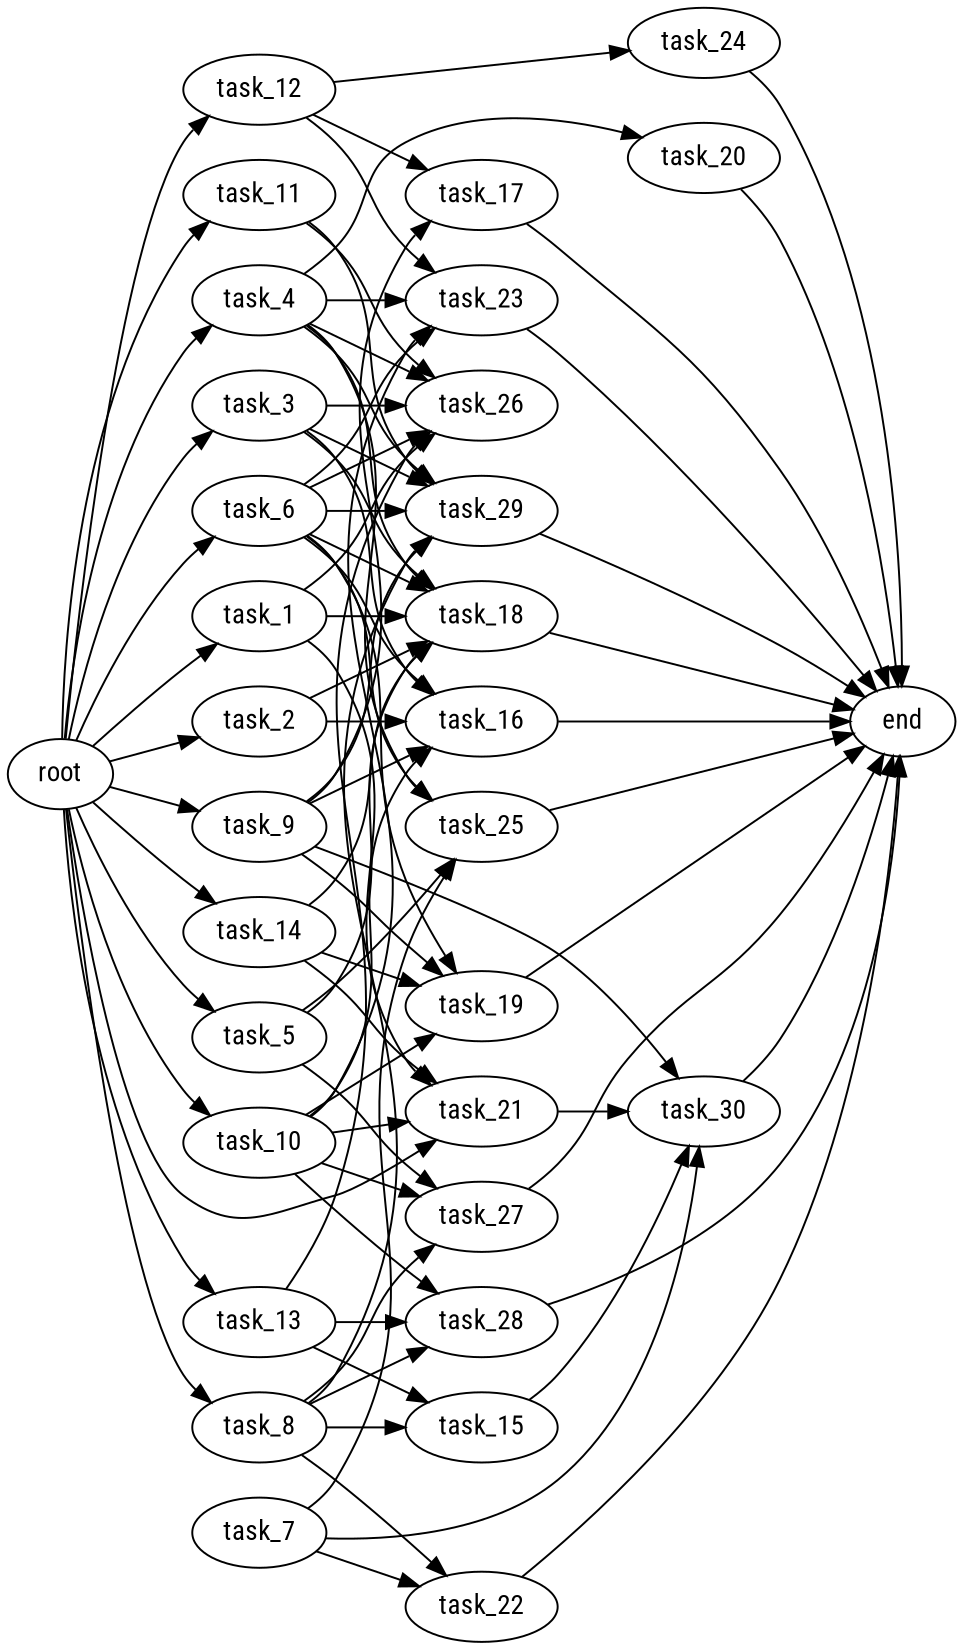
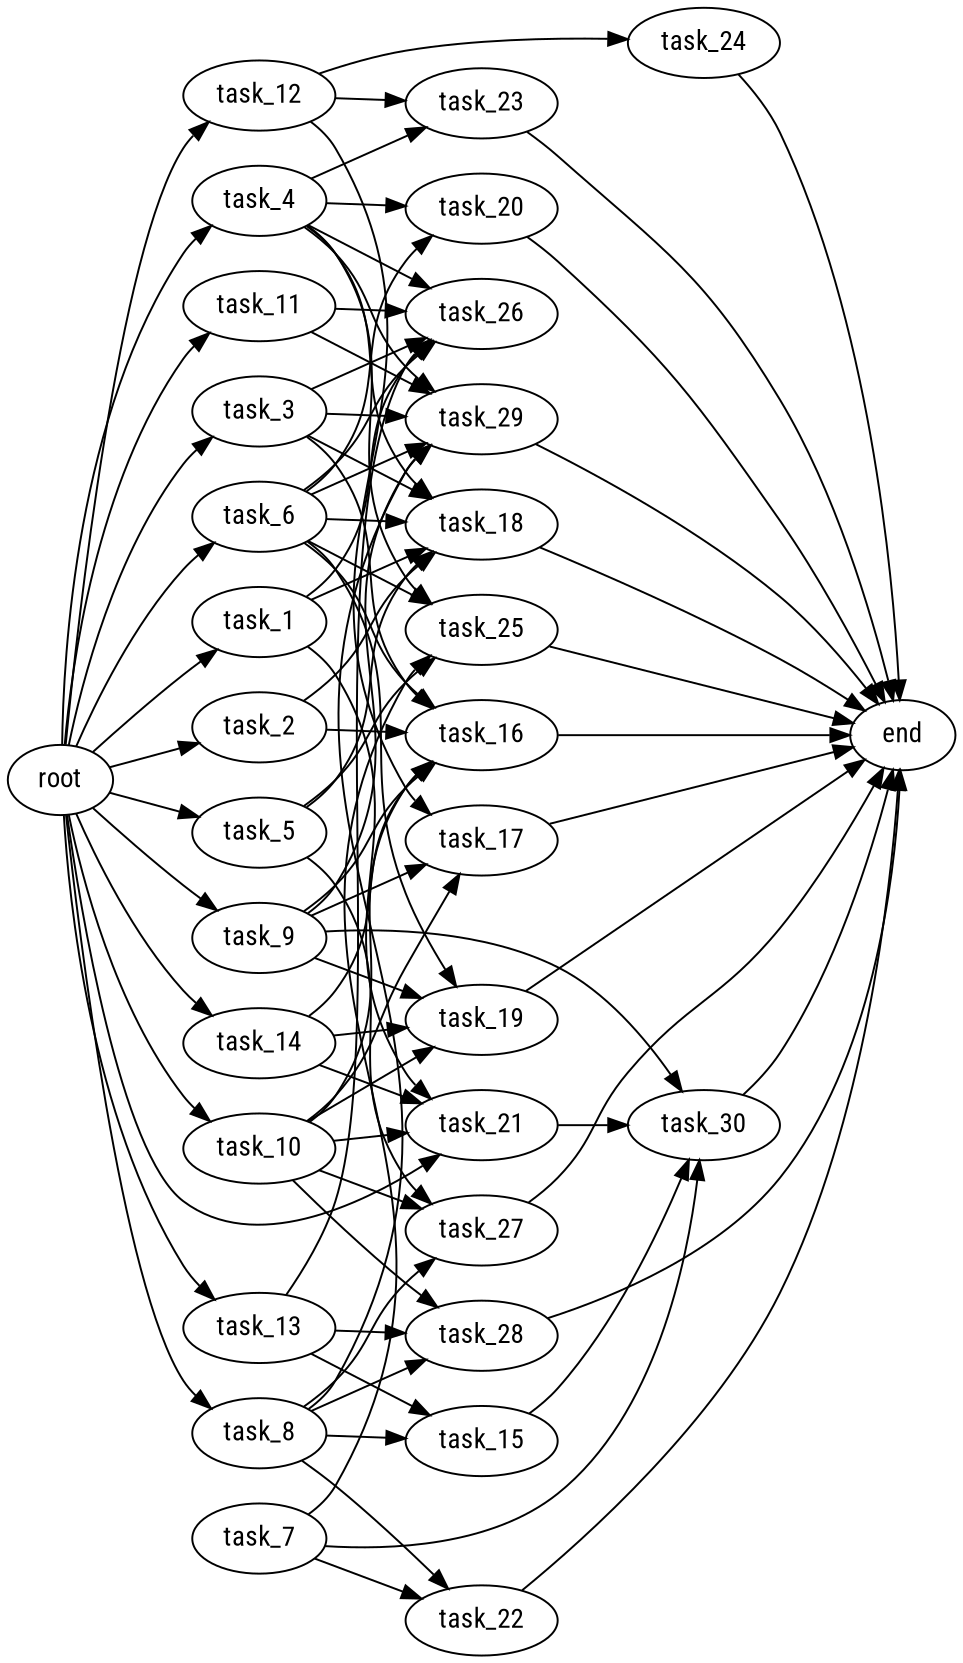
edge "task_6" -> "task_23": now "task_6" -> "task_20"
edge "task_14" -> "task_18": now "task_14" -> "task_16"
edge "task_10" -> "task_23": now "task_10" -> "task_17"
